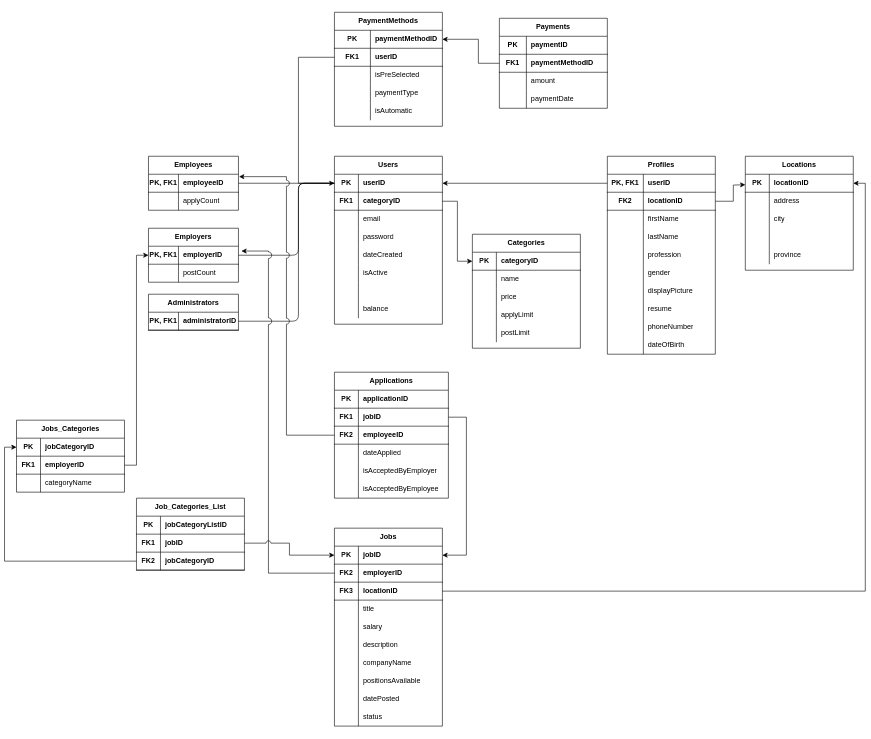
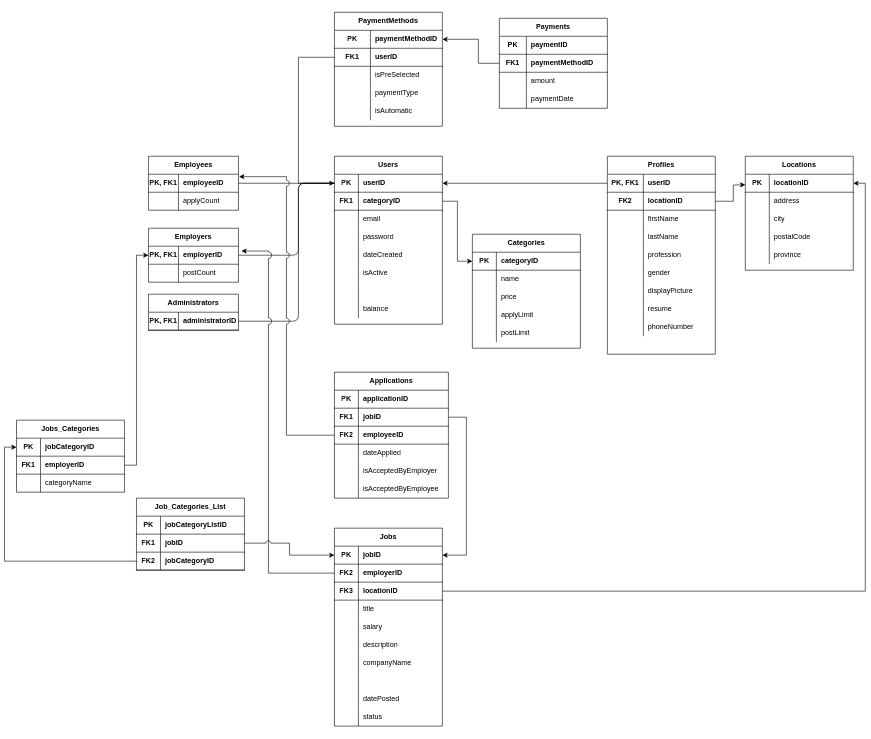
node "postalCode": added
node "dateOfBirth": removed
node "positionsAvailable": removed
